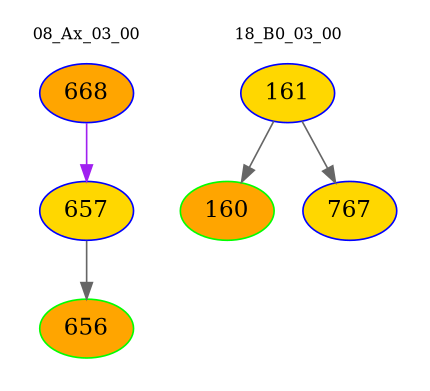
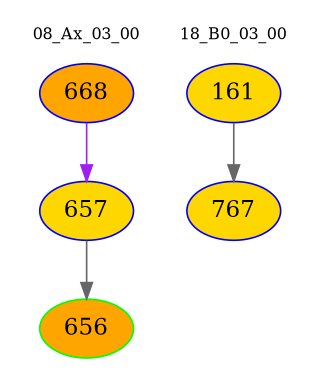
node "160": removed
